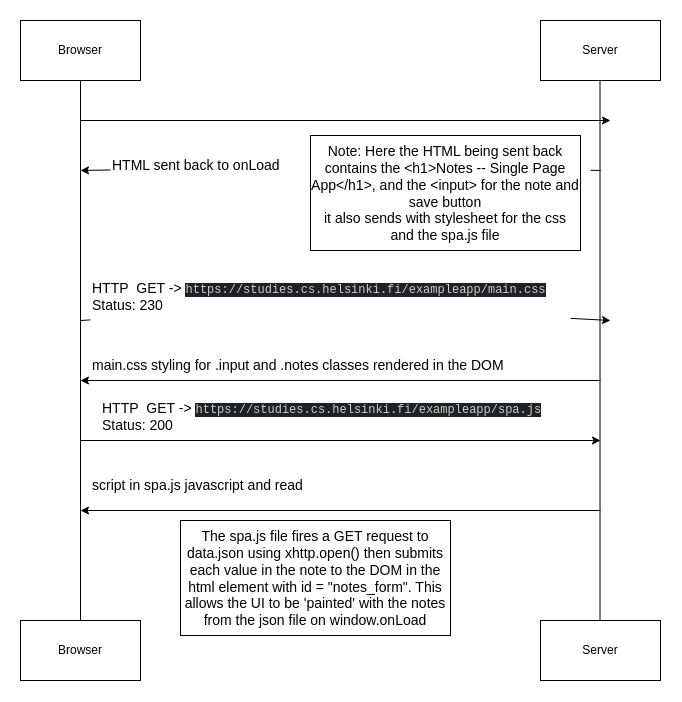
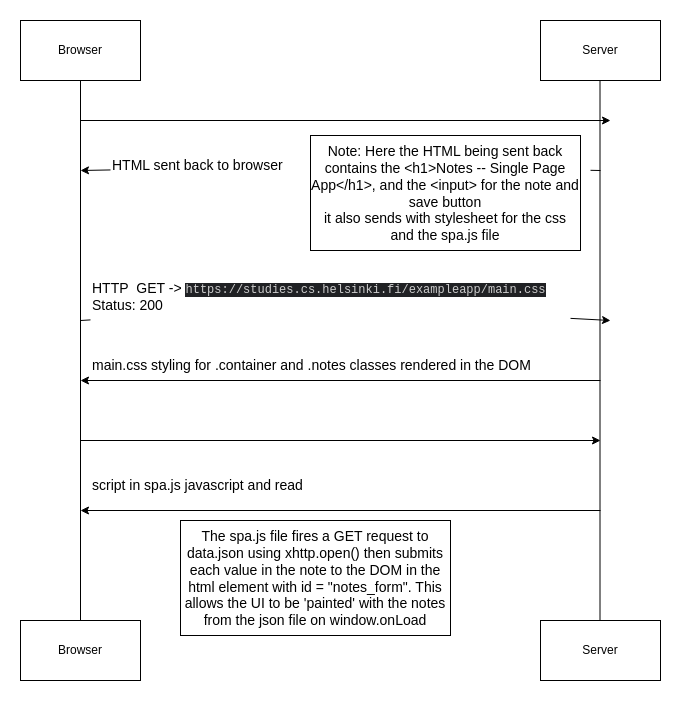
node "HTML sent back to onLoad": label "HTML sent back to onLoad" -> "HTML sent back to browser"
node "HTTP GET -> https://studies.cs.helsinki.fi/exampleapp/main.css Status: 230": label "HTTP GET -> https://studies.cs.helsinki.fi/exampleapp/main.css Status: 230" -> "HTTP GET -> https://studies.cs.helsinki.fi/exampleapp/main.css Status: 200"
node "main.css styling for .input and .notes classes rendered in the DOM": label "main.css styling for .input and .notes classes rendered in the DOM" -> "main.css styling for .container and .notes classes rendered in the DOM"
node "HTTP GET -> https://studies.cs.helsinki.fi/exampleapp/spa.js Status: 200": removed
